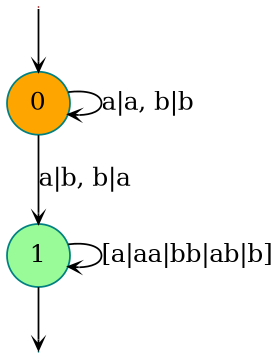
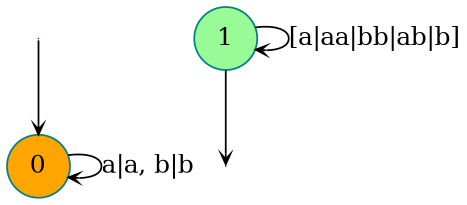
edge "0" -> "1": removed, label "a|b, b|a"
